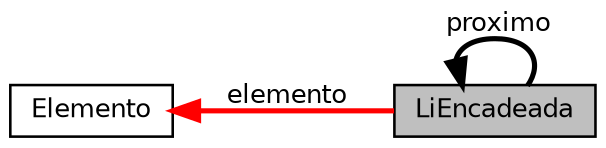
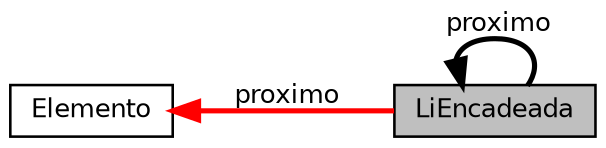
edge "LiEncadeada" -> "Elemento": label " elemento" -> " proximo"
